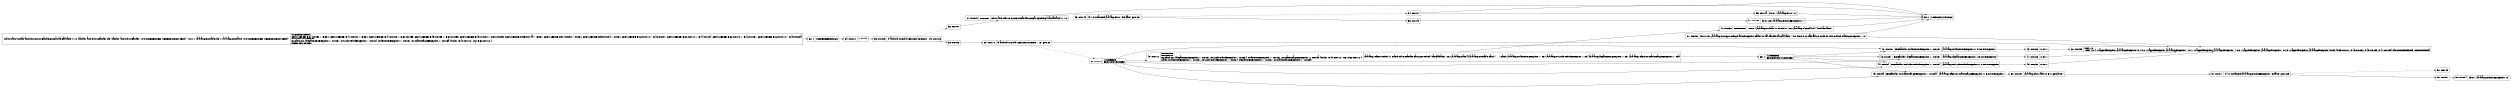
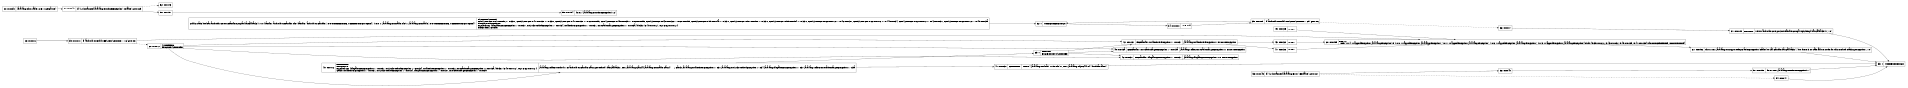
node "55: 0x004a": removed
node "33: ?": text "MTH_CROSS_BLOCK" -> "MTH_EXIT_BLOCK"
edge "61: 0x005c" -> "60: 0x0055": reversed
edge "35: 0x0005" -> "38: 0x000c": now "35: 0x0005" -> "32: ?"
node "60: 0x0055": text "VARS: r0" -> "PHI: r0"
node "63: ?": text "SYNTHETIC" -> "RETURN"
edge "46: 0x0037" -> "47: 0x0038": now "42: 0x0031" -> "47: 0x0038"
node "62: 0x0012": text "EXC_SDK_SPLITTER" -> "EXC_TOP_SPLITTER"
node "44: 0x0034": removed
edge "49: 0x003a" -> "50: 0x003b": removed
